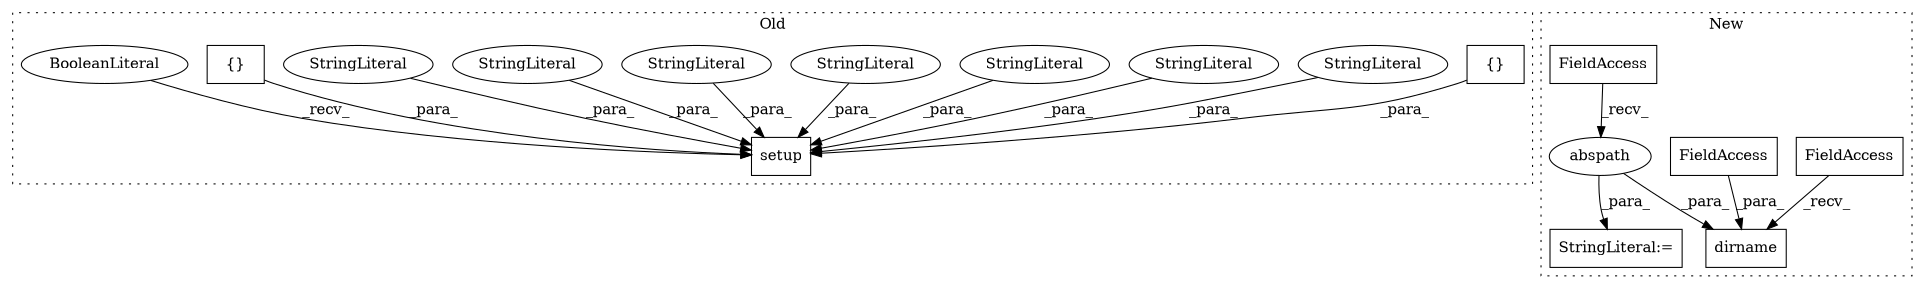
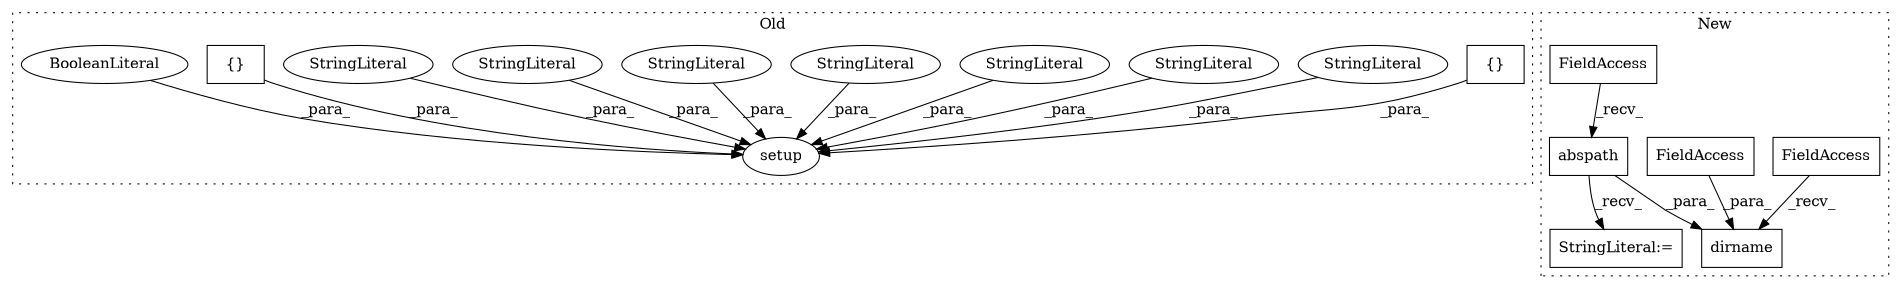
edge "BooleanLiteral" -> "setup": label "_recv_" -> "_para_"
node "setup": shape box -> ellipse
node "abspath": shape ellipse -> box
edge "abspath" -> "StringLiteral:=": label "_para_" -> "_recv_"
